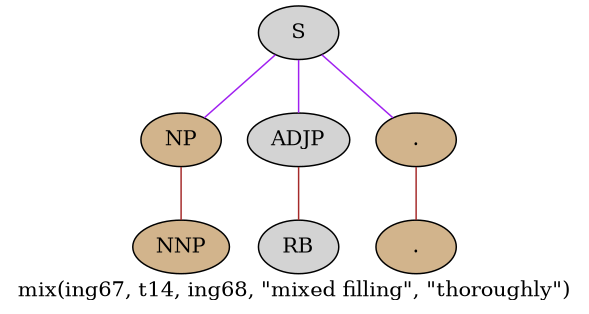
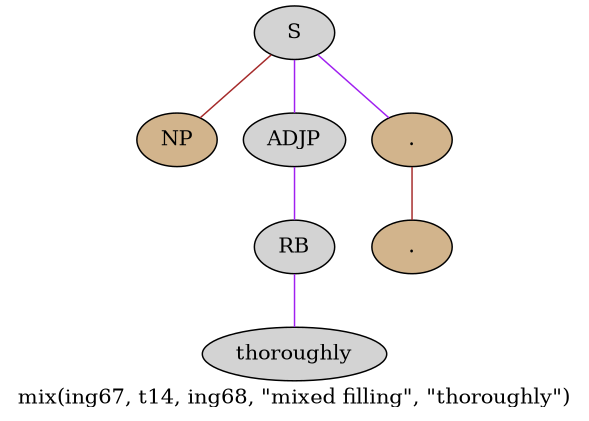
edge "S" -- "NP": color purple -> brown
edge "ADJP" -- "RB": color brown -> purple
node "NNP": removed
node "thoroughly": added
